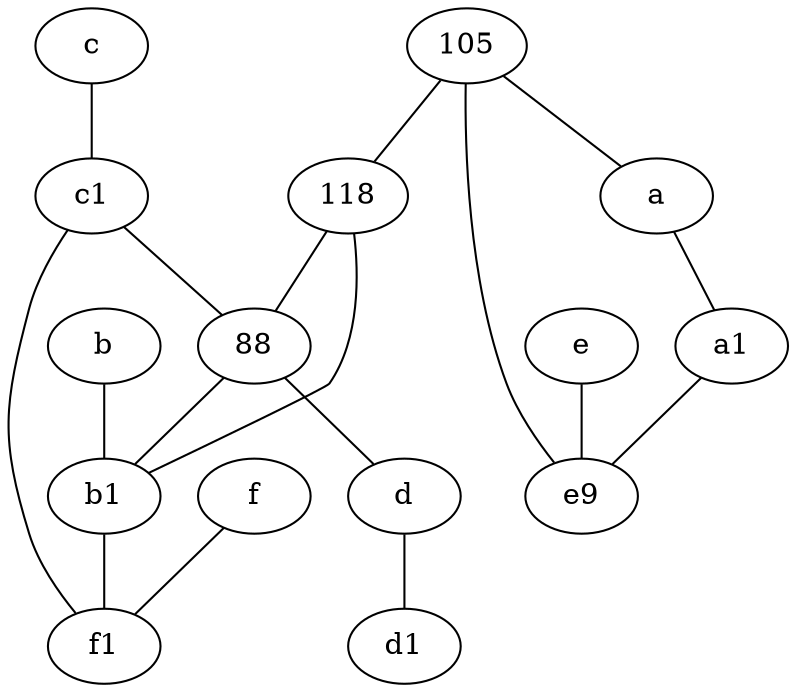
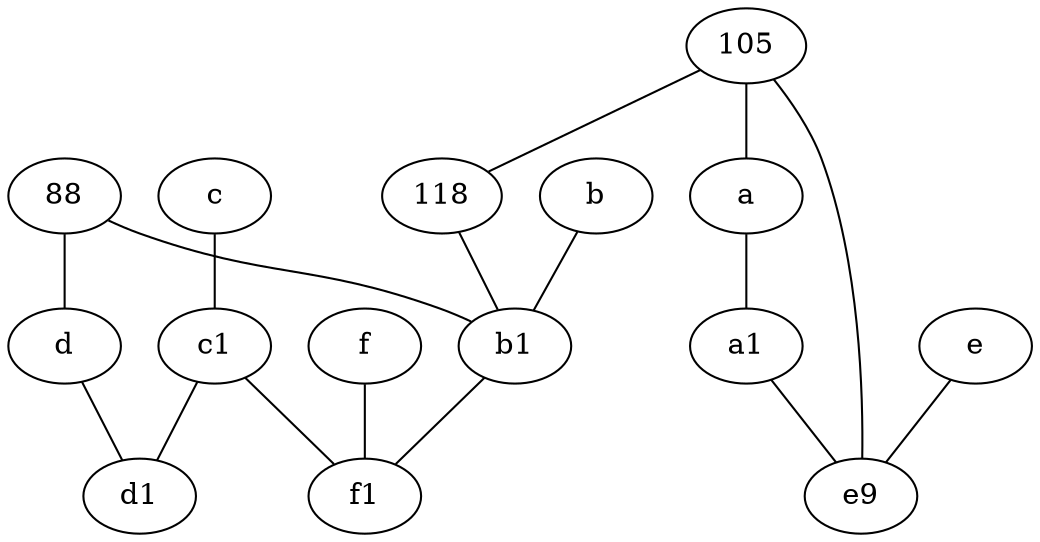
edge "c1" -- "88": now "c1" -- "d1"
edge "118" -- "88": removed
